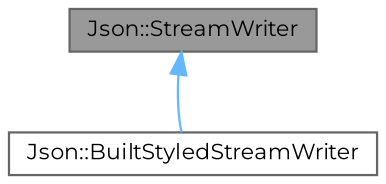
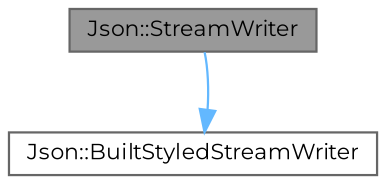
edge "Json::BuiltStyledStreamWriter" -> "Json::StreamWriter": reversed
